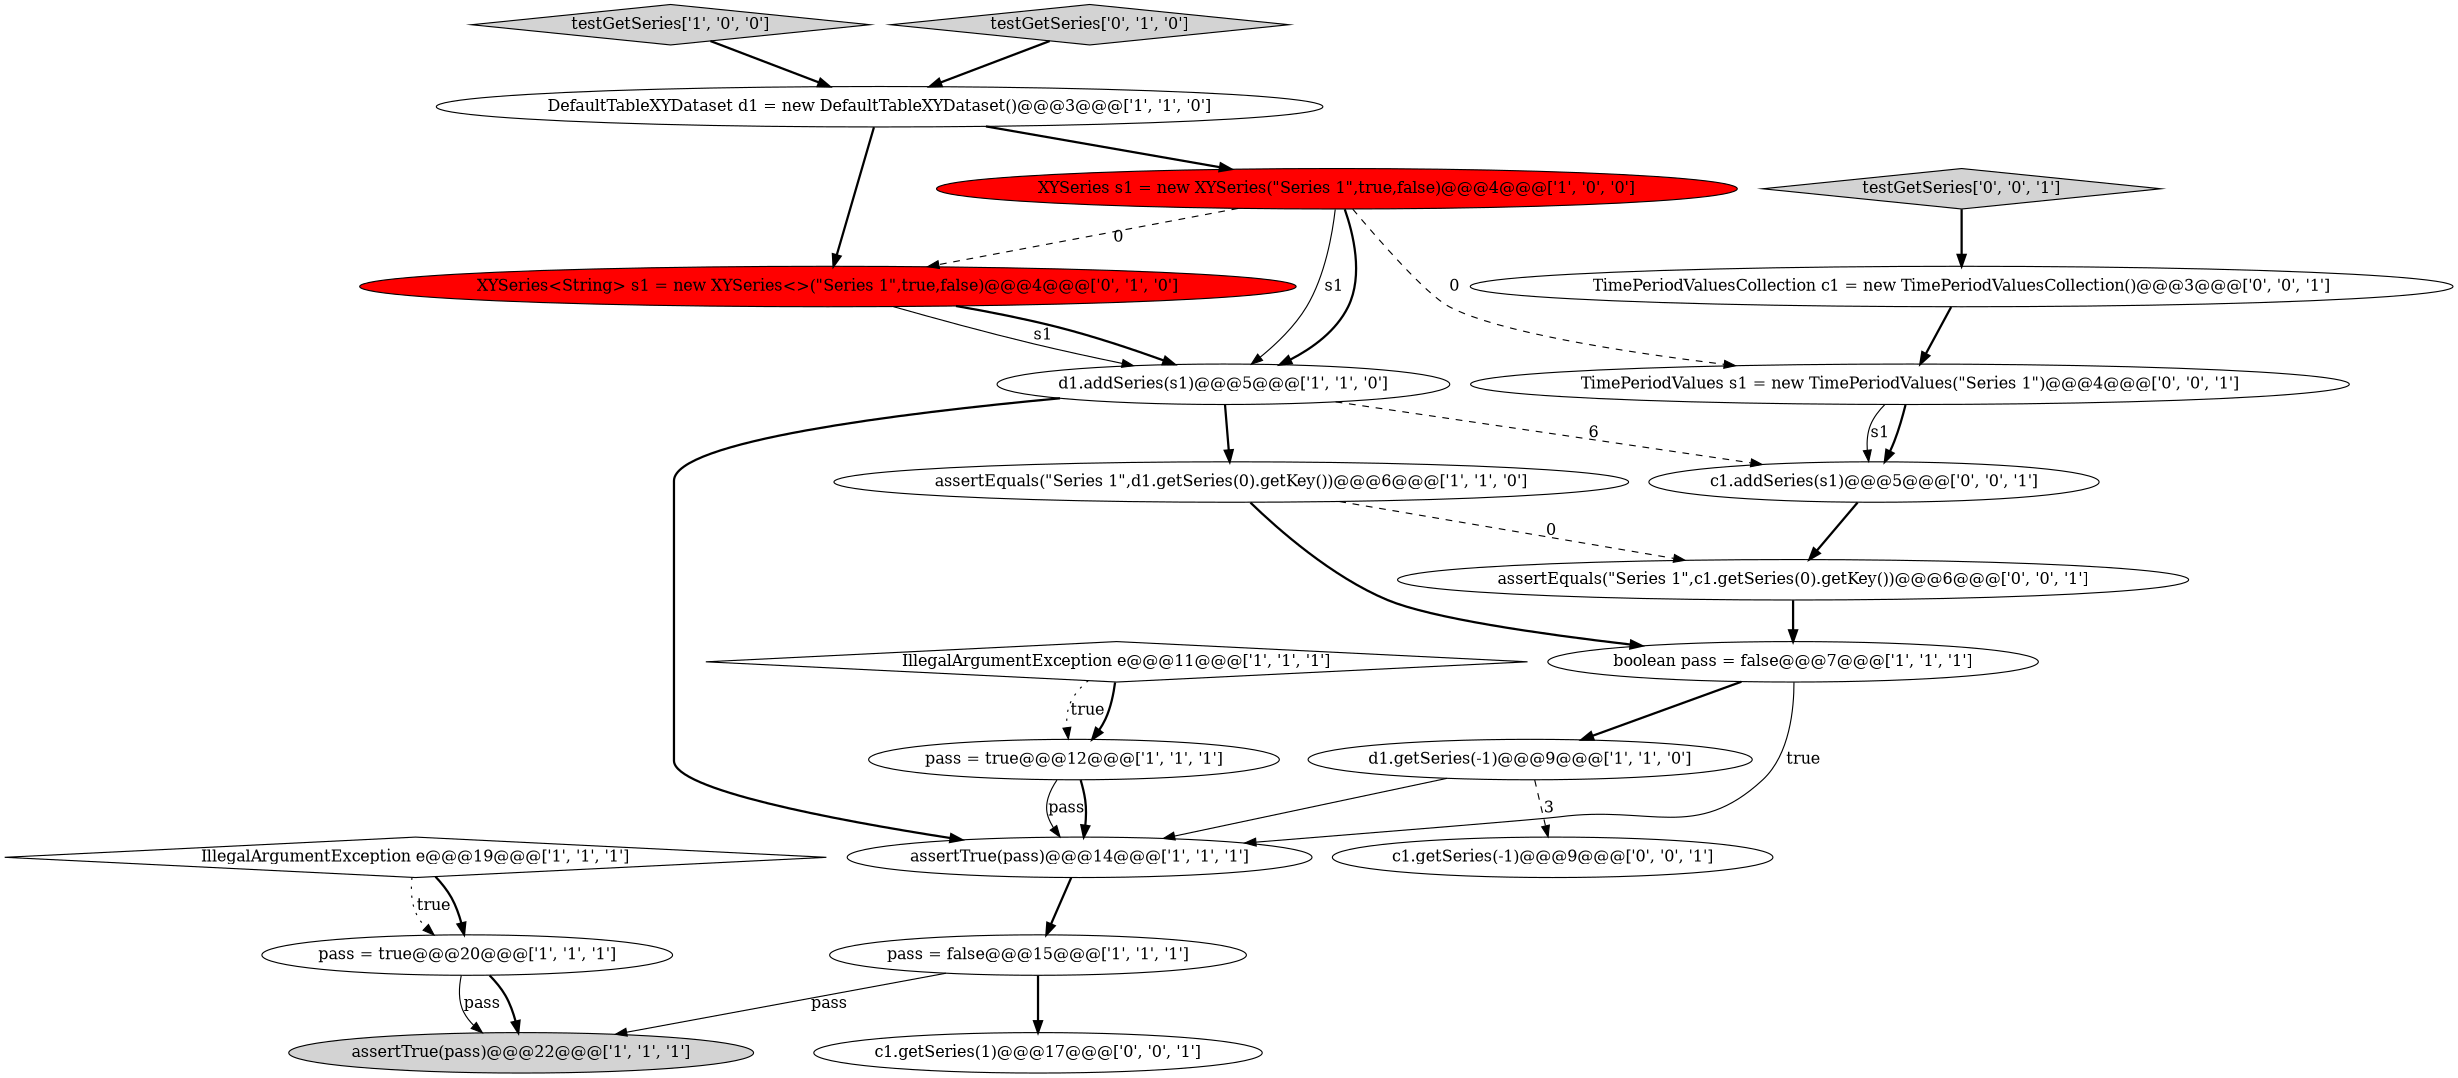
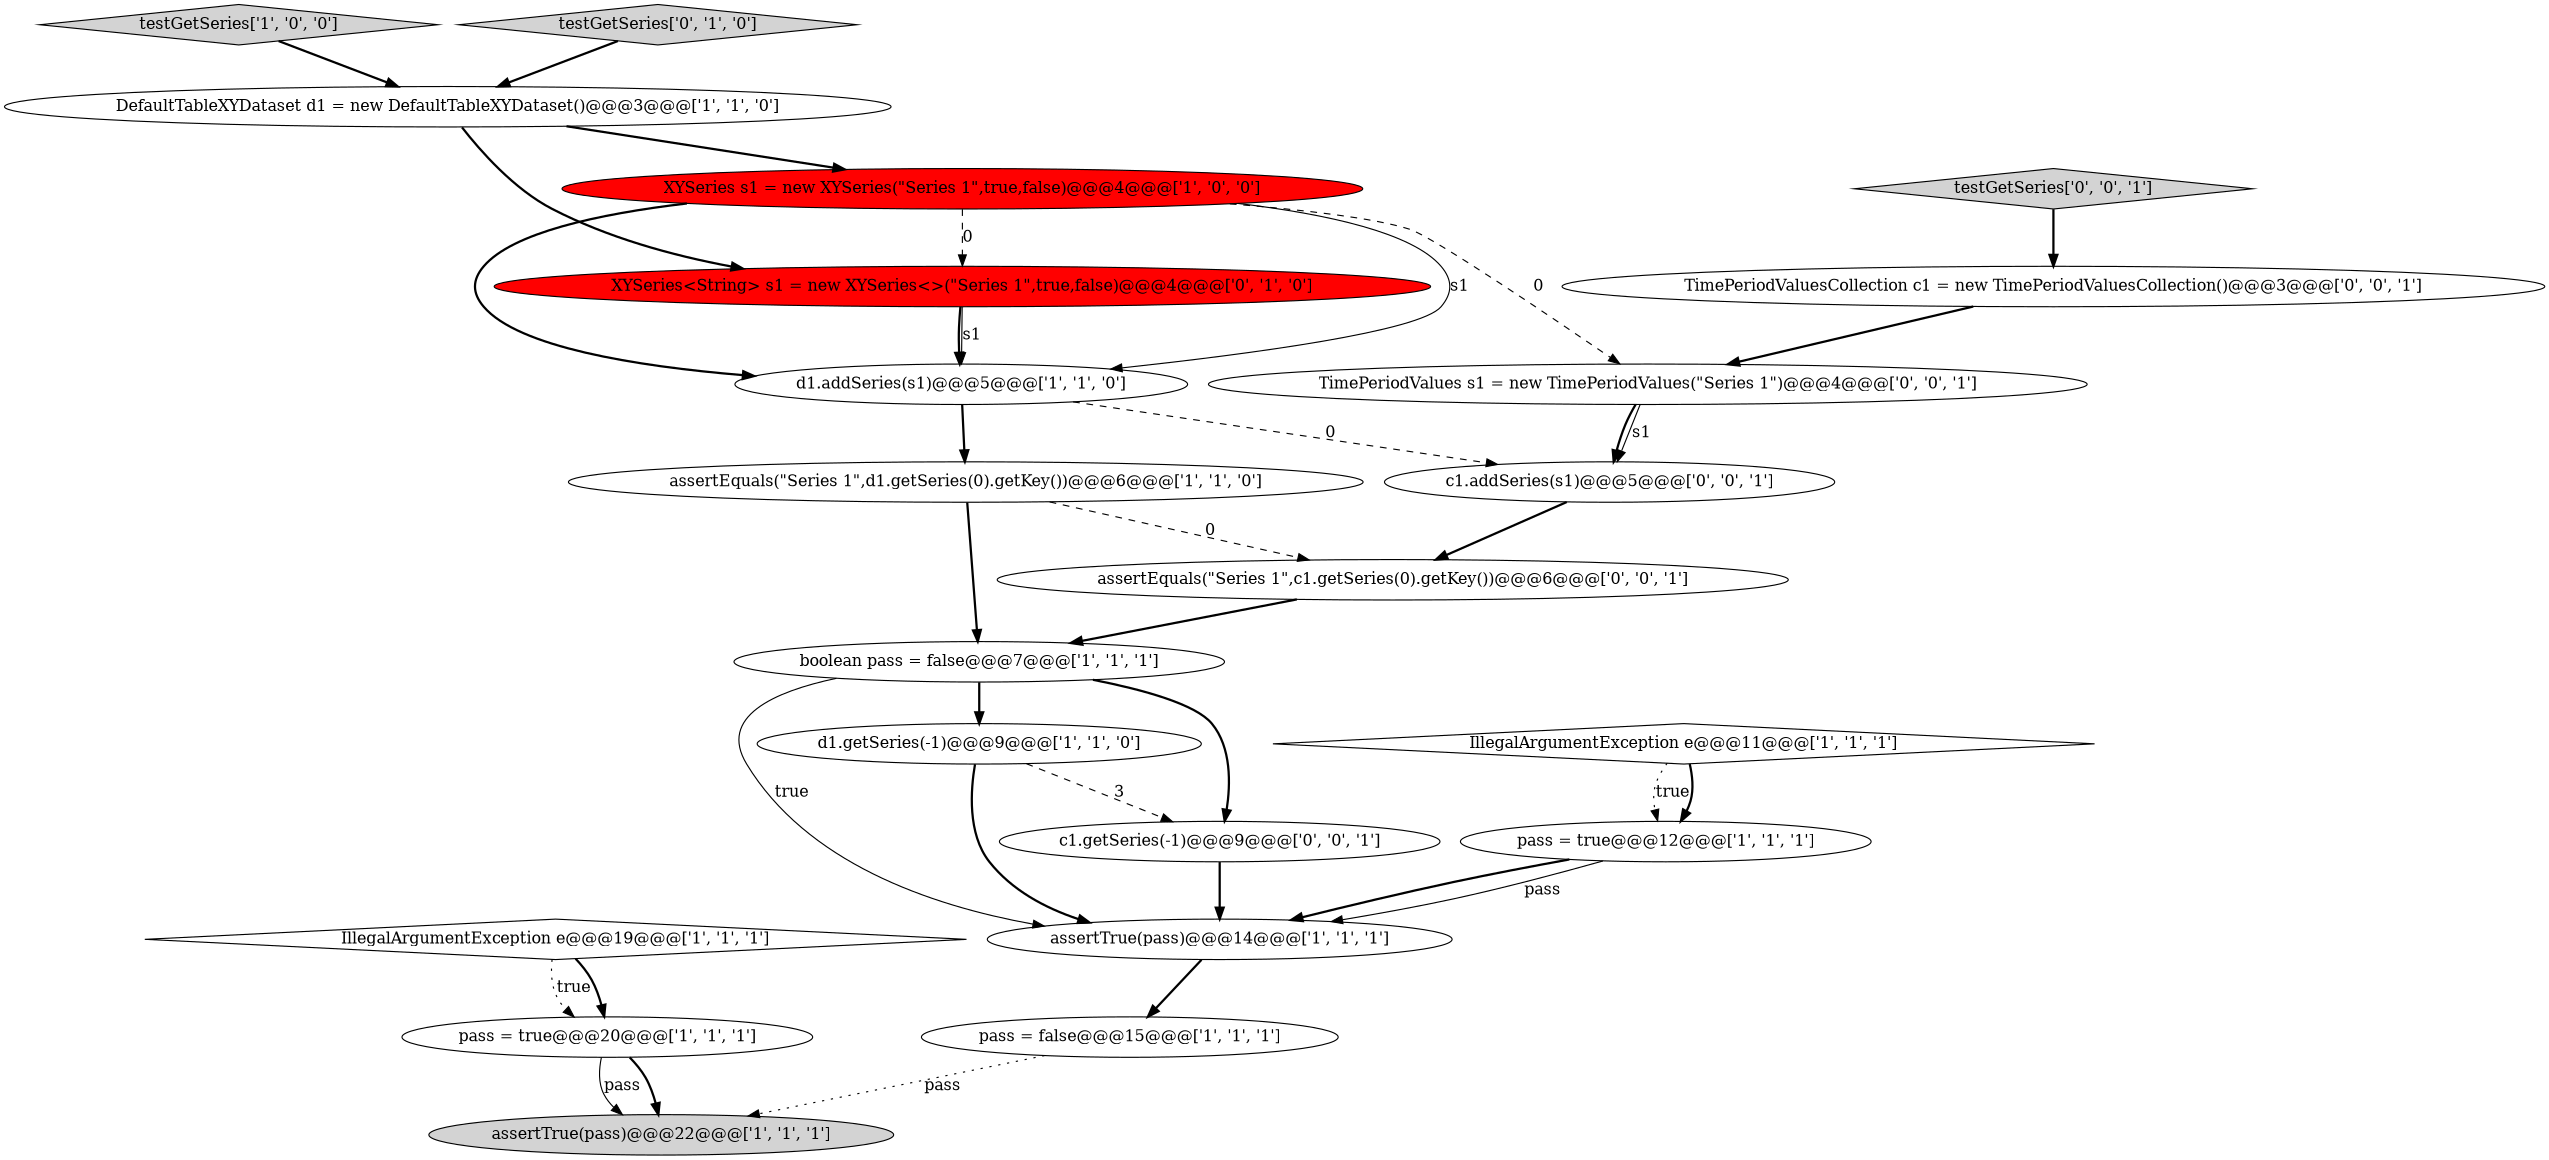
edge "d1.addSeries(s1)@@@5@@@['1', '1', '0']" -> "c1.addSeries(s1)@@@5@@@['0', '0', '1']": label "6" -> "0"
edge "d1.addSeries(s1)@@@5@@@['1', '1', '0']" -> "assertTrue(pass)@@@14@@@['1', '1', '1']": now "c1.getSeries(-1)@@@9@@@['0', '0', '1']" -> "assertTrue(pass)@@@14@@@['1', '1', '1']"
edge "boolean pass = false@@@7@@@['1', '1', '1']" -> "c1.getSeries(-1)@@@9@@@['0', '0', '1']": added
edge "d1.getSeries(-1)@@@9@@@['1', '1', '0']" -> "assertTrue(pass)@@@14@@@['1', '1', '1']": style solid -> bold
edge "pass = false@@@15@@@['1', '1', '1']" -> "assertTrue(pass)@@@22@@@['1', '1', '1']": style solid -> dotted
node "c1.getSeries(1)@@@17@@@['0', '0', '1']": removed
